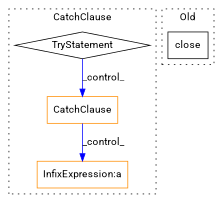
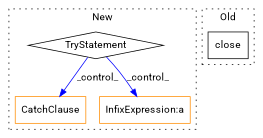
cluster "CatchClause": label "CatchClause" -> "New"
edge "CatchClause" -> "InfixExpression:a": now "TryStatement" -> "InfixExpression:a"
